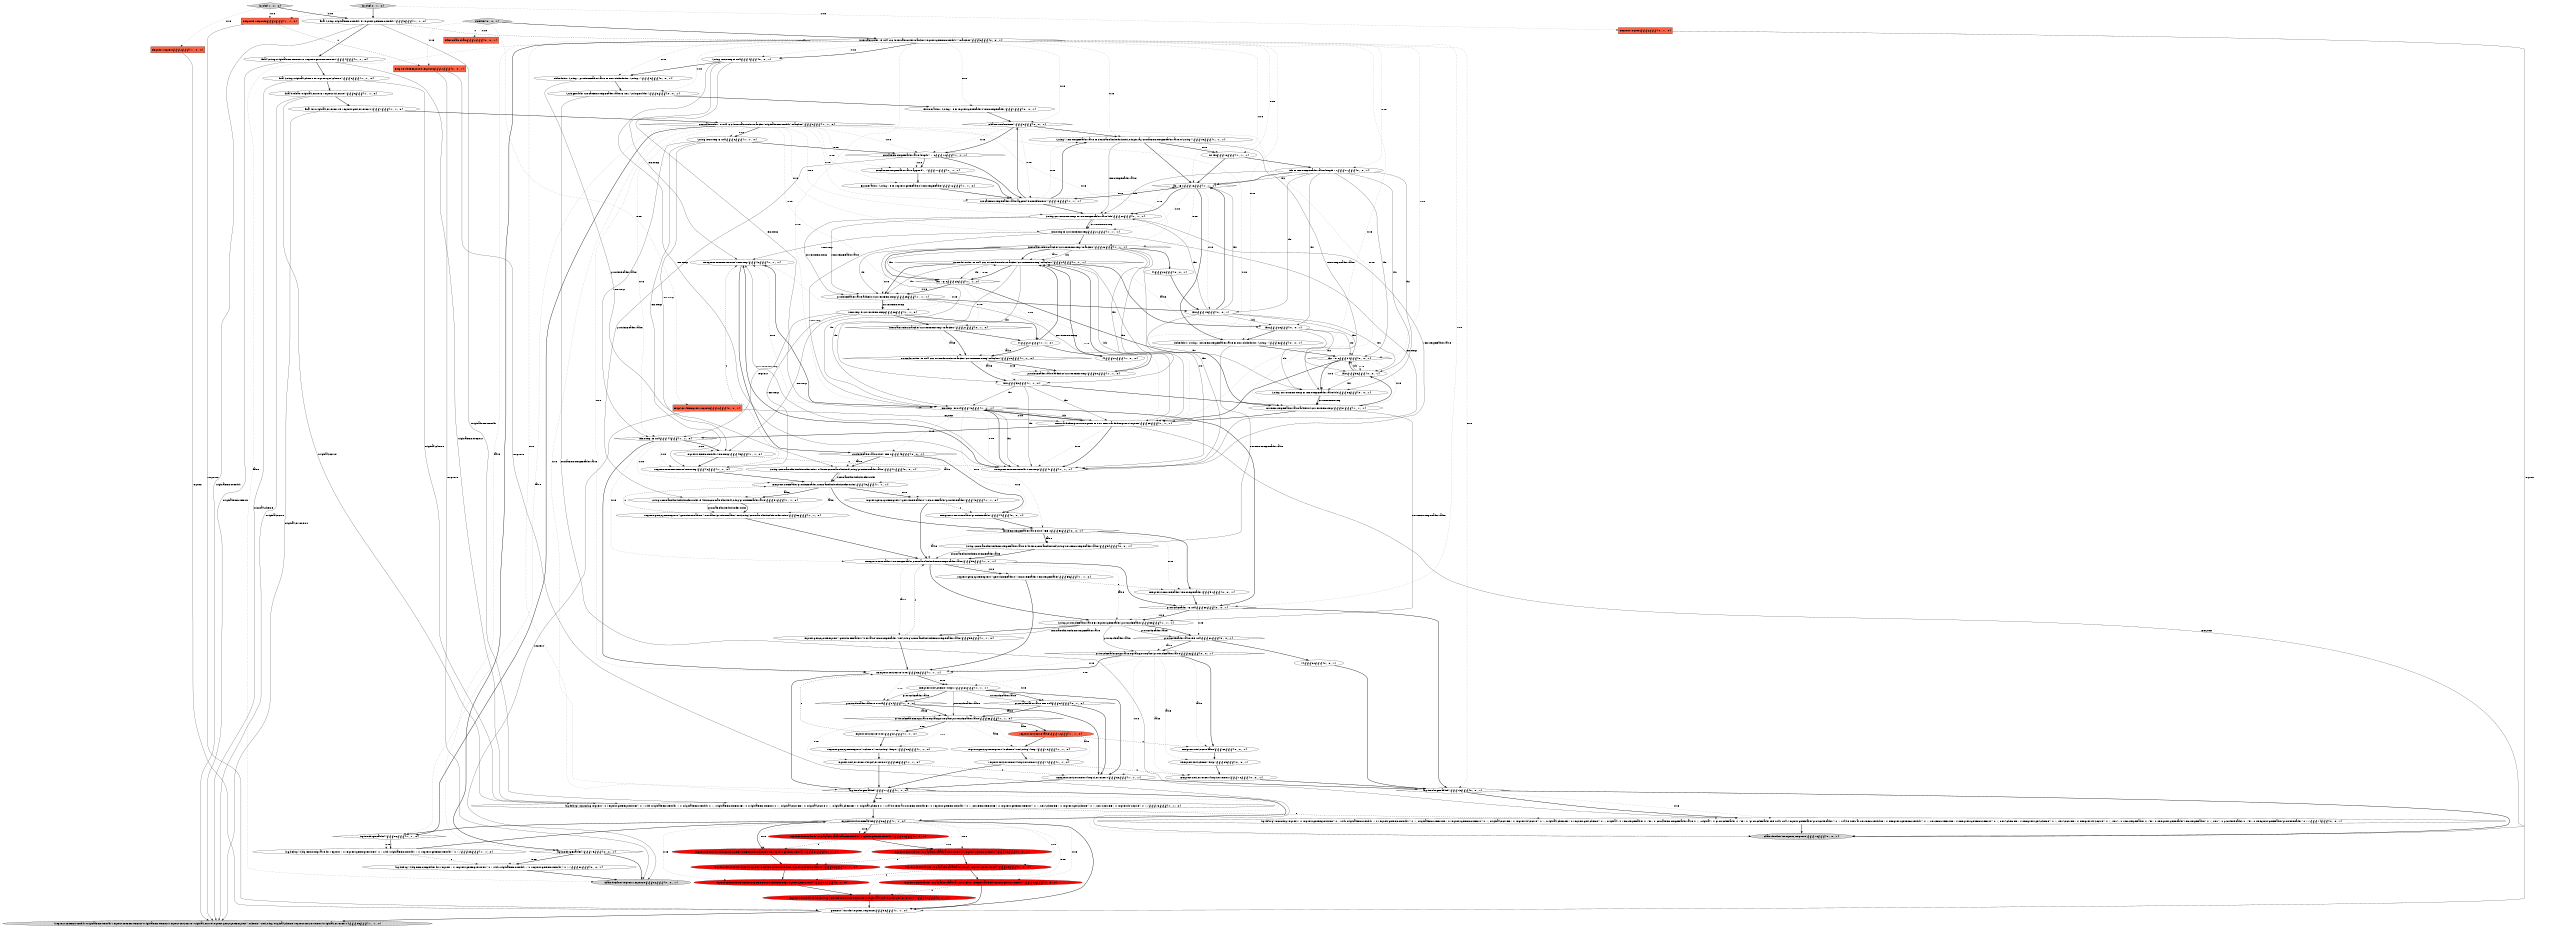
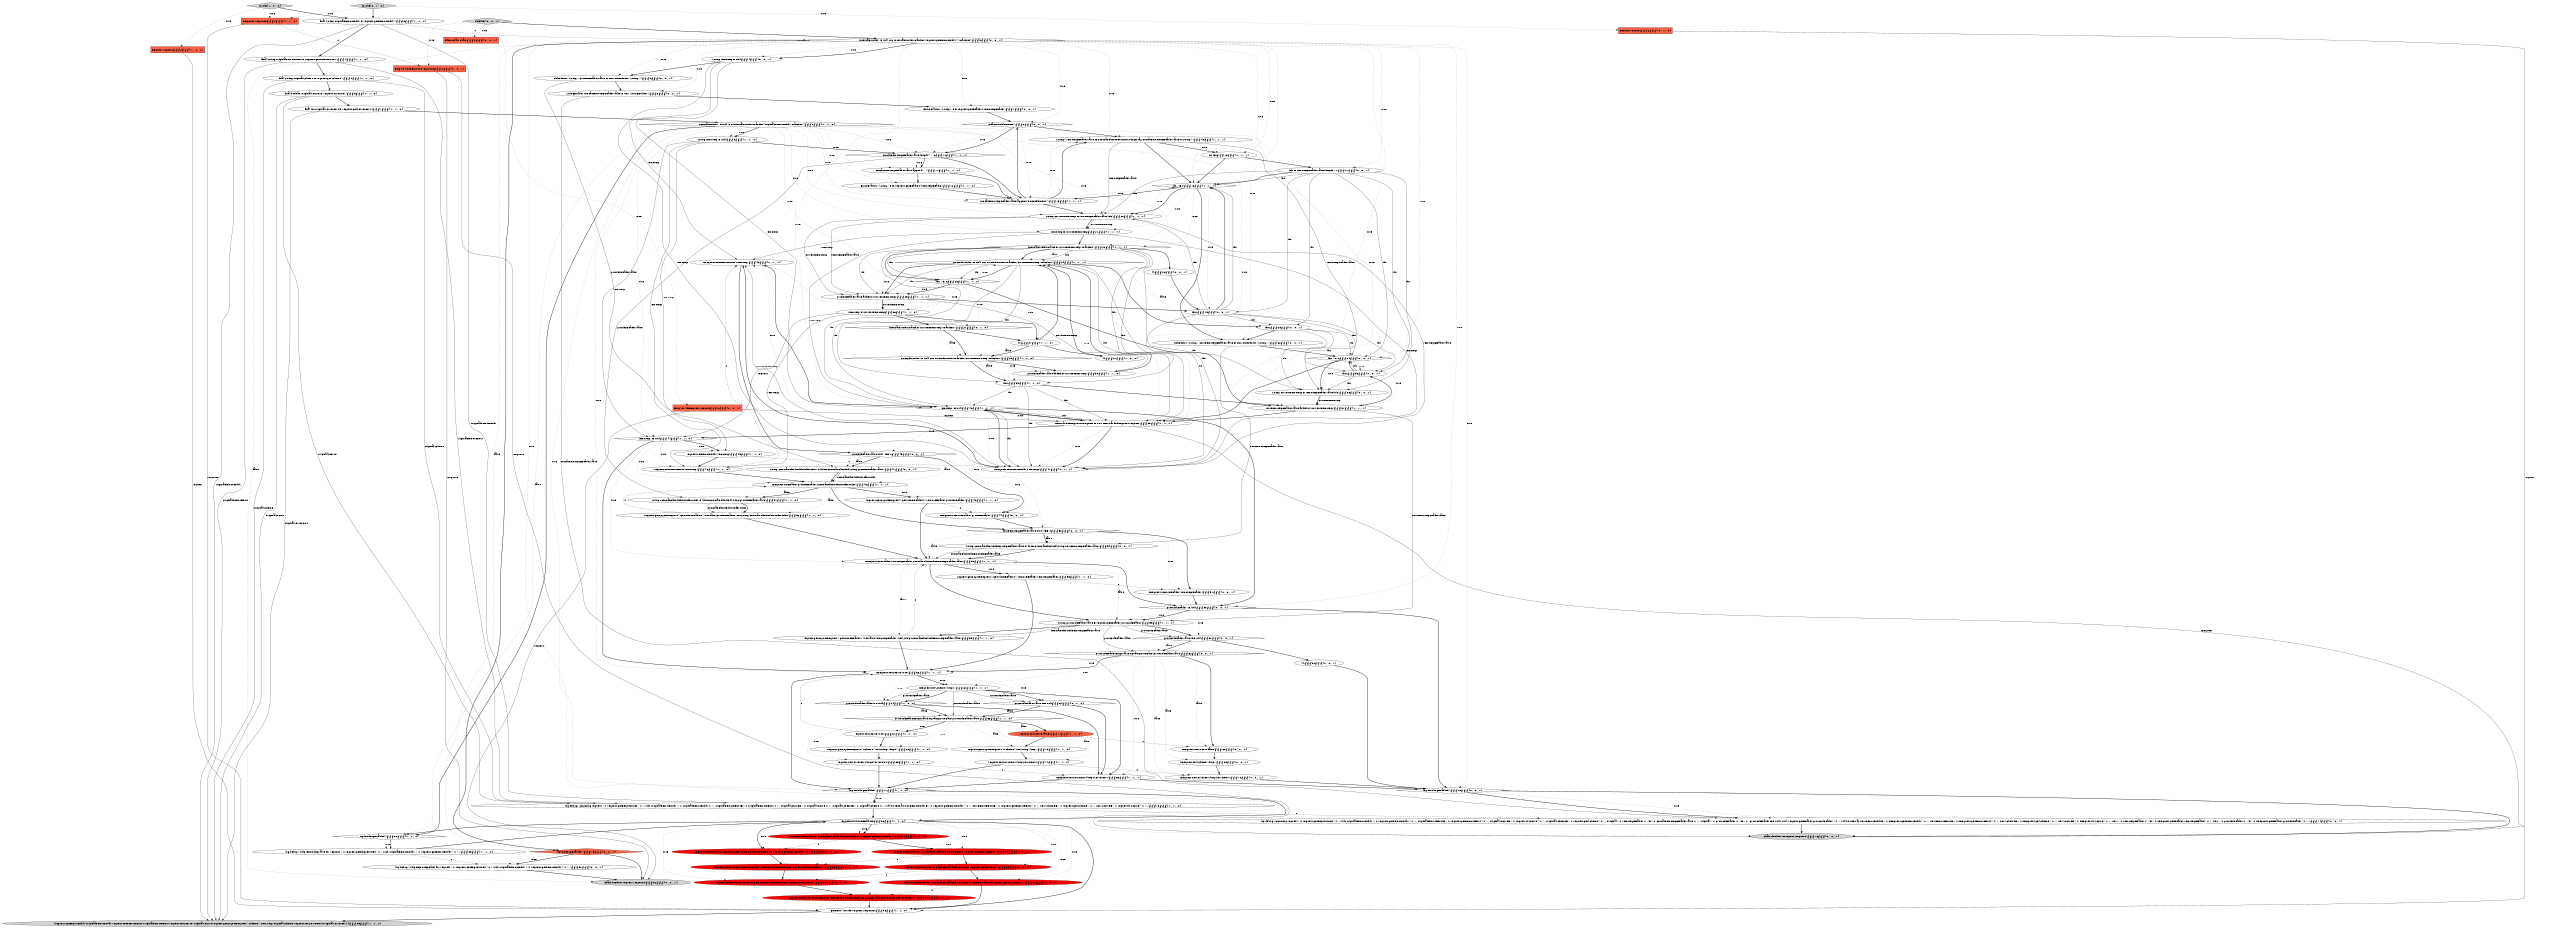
edge "remoteIp = currentRemoteIp@@@26@@@['1', '1', '0']" -> "request.setRemoteAddr(remoteIp)@@@45@@@['1', '1', '0']": removed, label "remoteIp"
node "log.isDebugEnabled()@@@79@@@['0', '0', '1']": fillcolor white -> tomato
